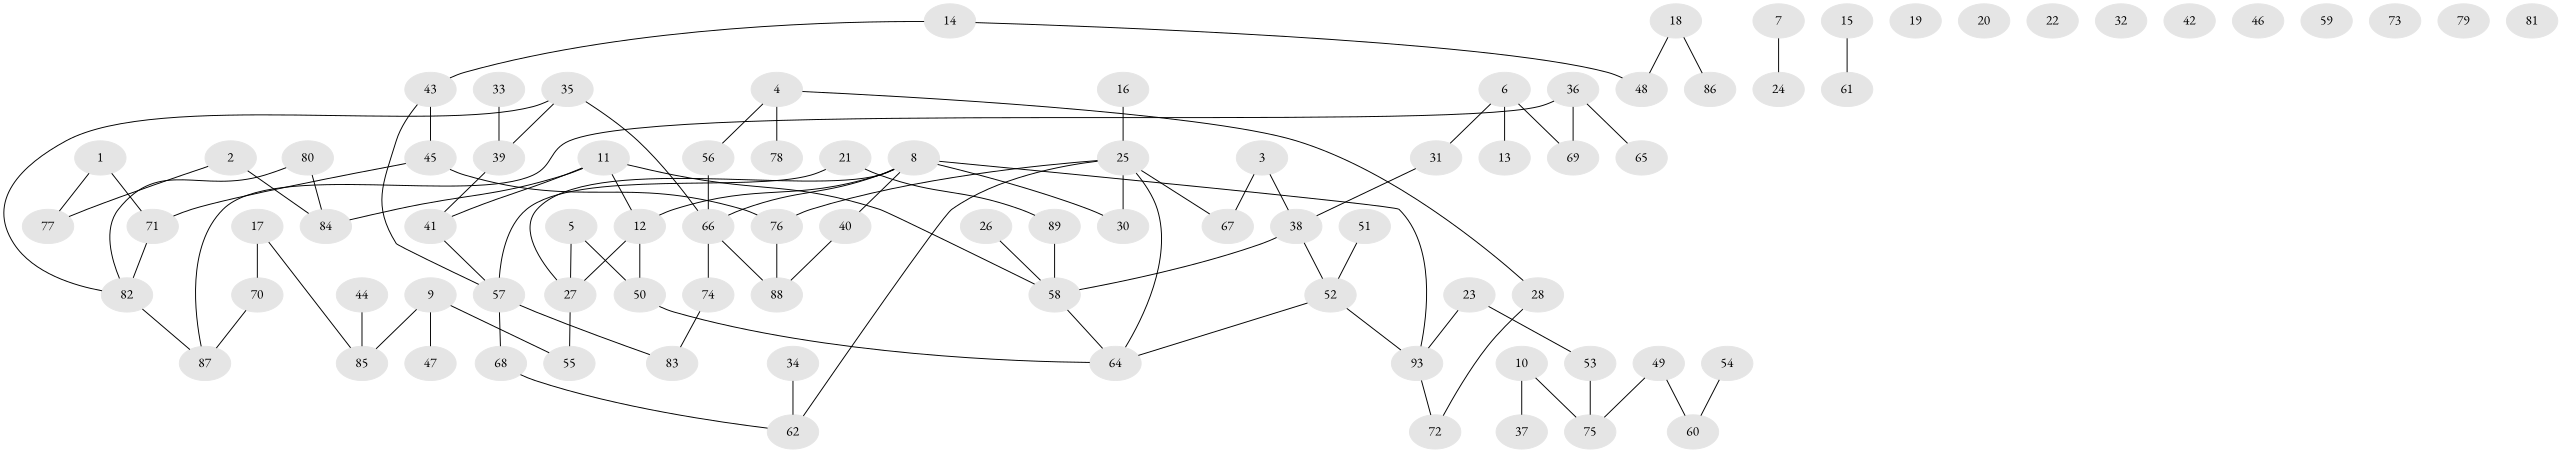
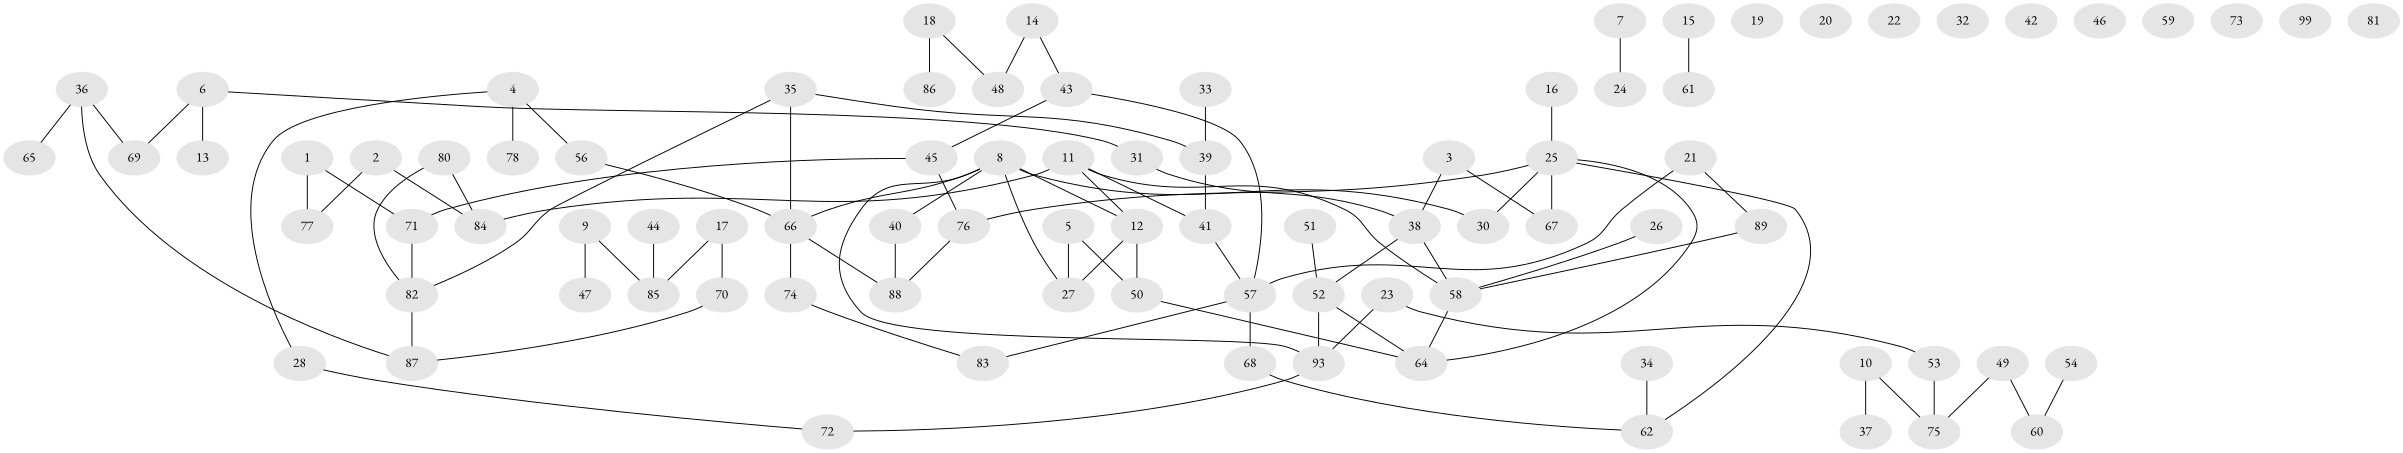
node "79": label "79" -> "99"
node "55": removed
